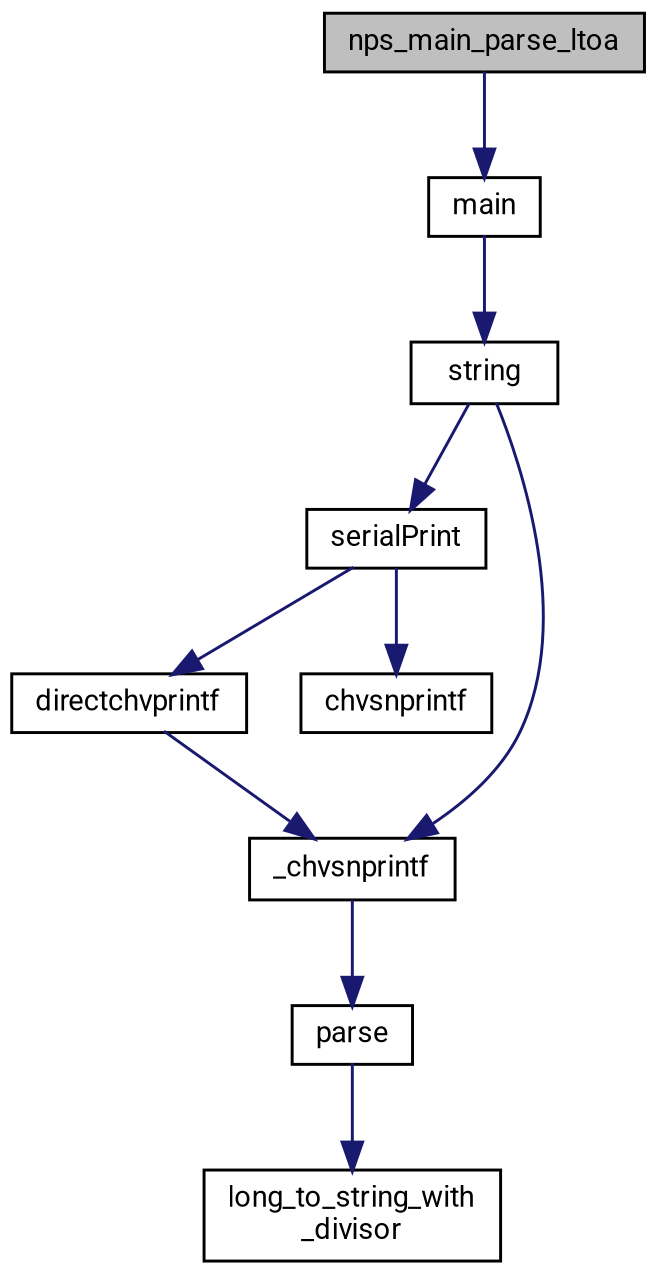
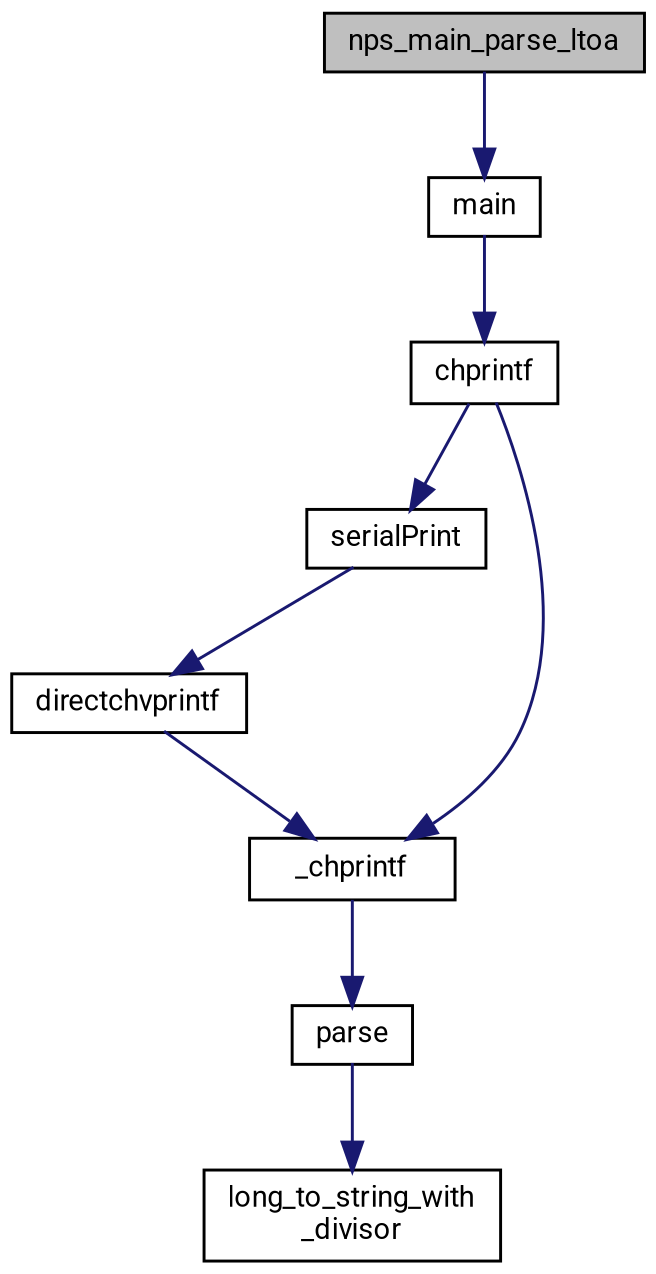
node "string": label "string" -> "chprintf"
node "chvsnprintf": removed
node "_chvsnprintf": label "_chvsnprintf" -> "_chprintf"
